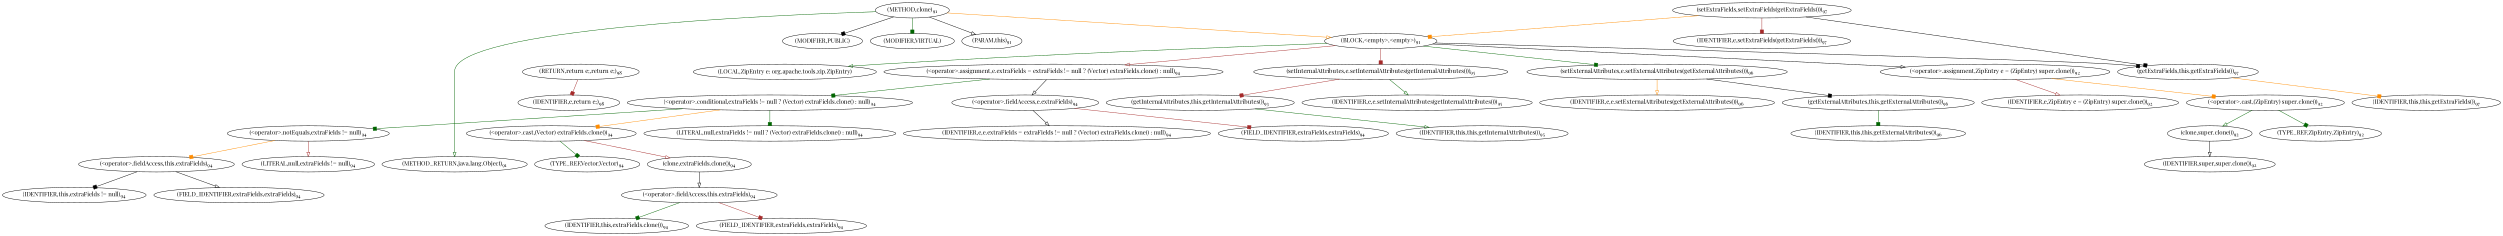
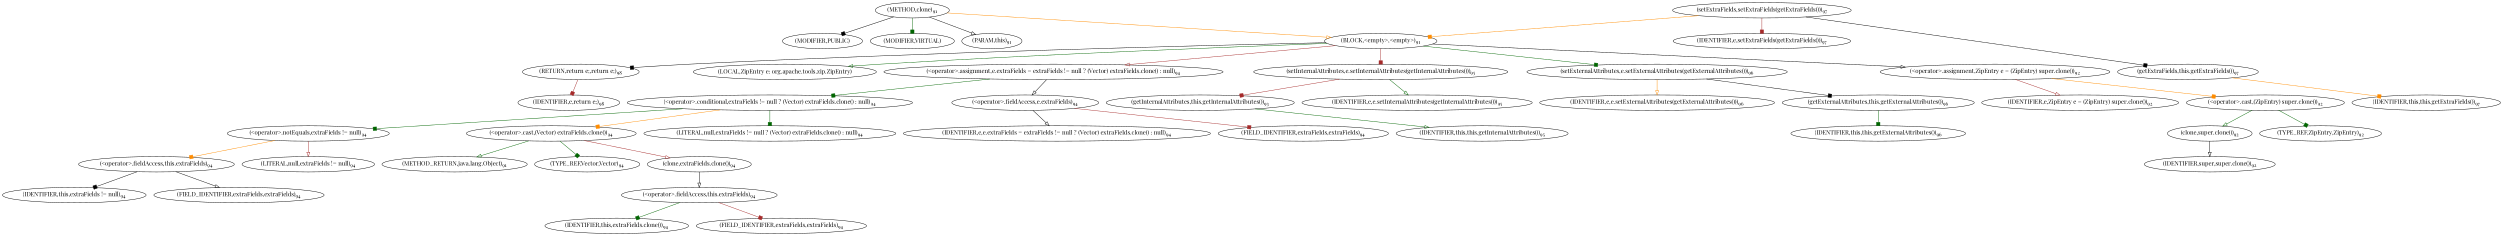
edge "(METHOD,clone)" -> "(METHOD_RETURN,java.lang.Object)": now "(<operator>.cast,(Vector) extraFields.clone())" -> "(METHOD_RETURN,java.lang.Object)"
edge "(BLOCK,<empty>,<empty>)" -> "(getExtraFields,this.getExtraFields())": now "(BLOCK,<empty>,<empty>)" -> "(RETURN,return e;,return e;)"
